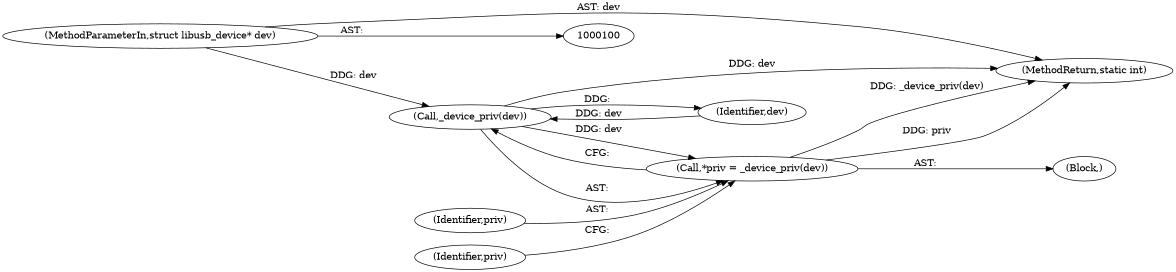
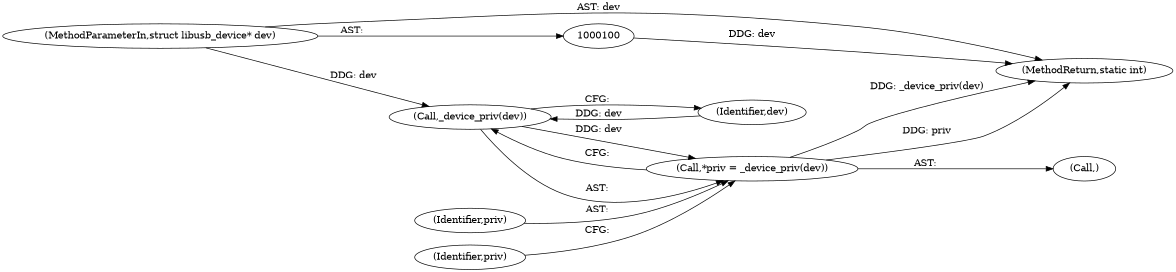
edge "(Call,_device_priv(dev))" -> "(MethodReturn,static int)": now "1000100" -> "(MethodReturn,static int)"
edge "(Call,_device_priv(dev))" -> "(Identifier,dev)": label "DDG: " -> "CFG: "
node "(Block,)": label "(Block,)" -> "(Call,)"
